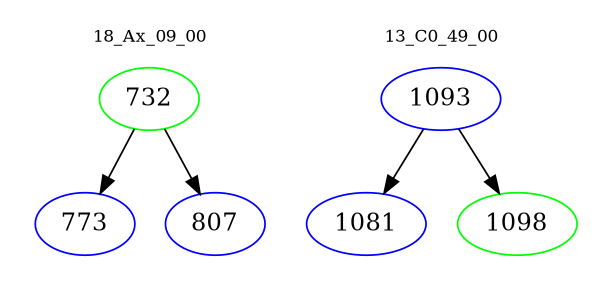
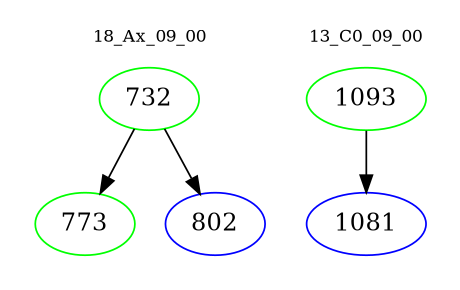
cluster "13_C0_49_00": label "13_C0_49_00" -> "13_C0_09_00"
node "1093": color blue -> green
node "773": color blue -> green
node "807": label "807" -> "802"
node "1098": removed
